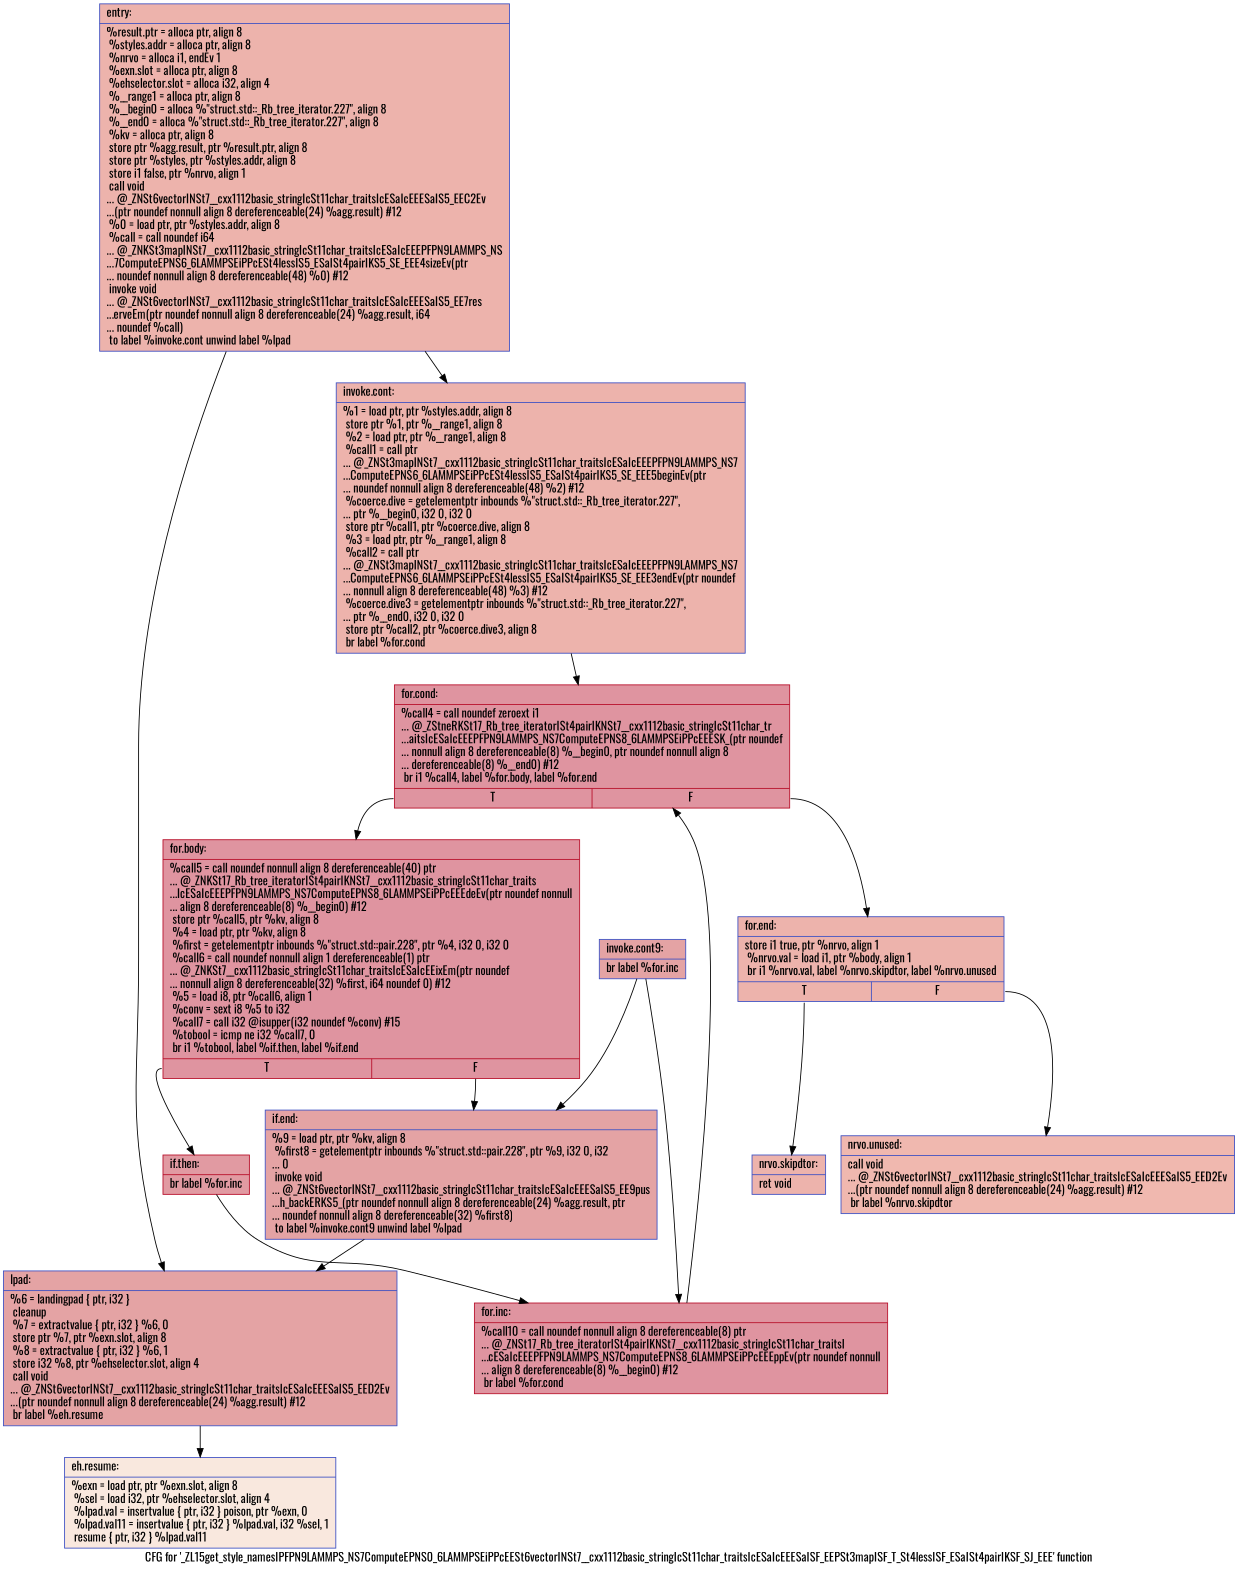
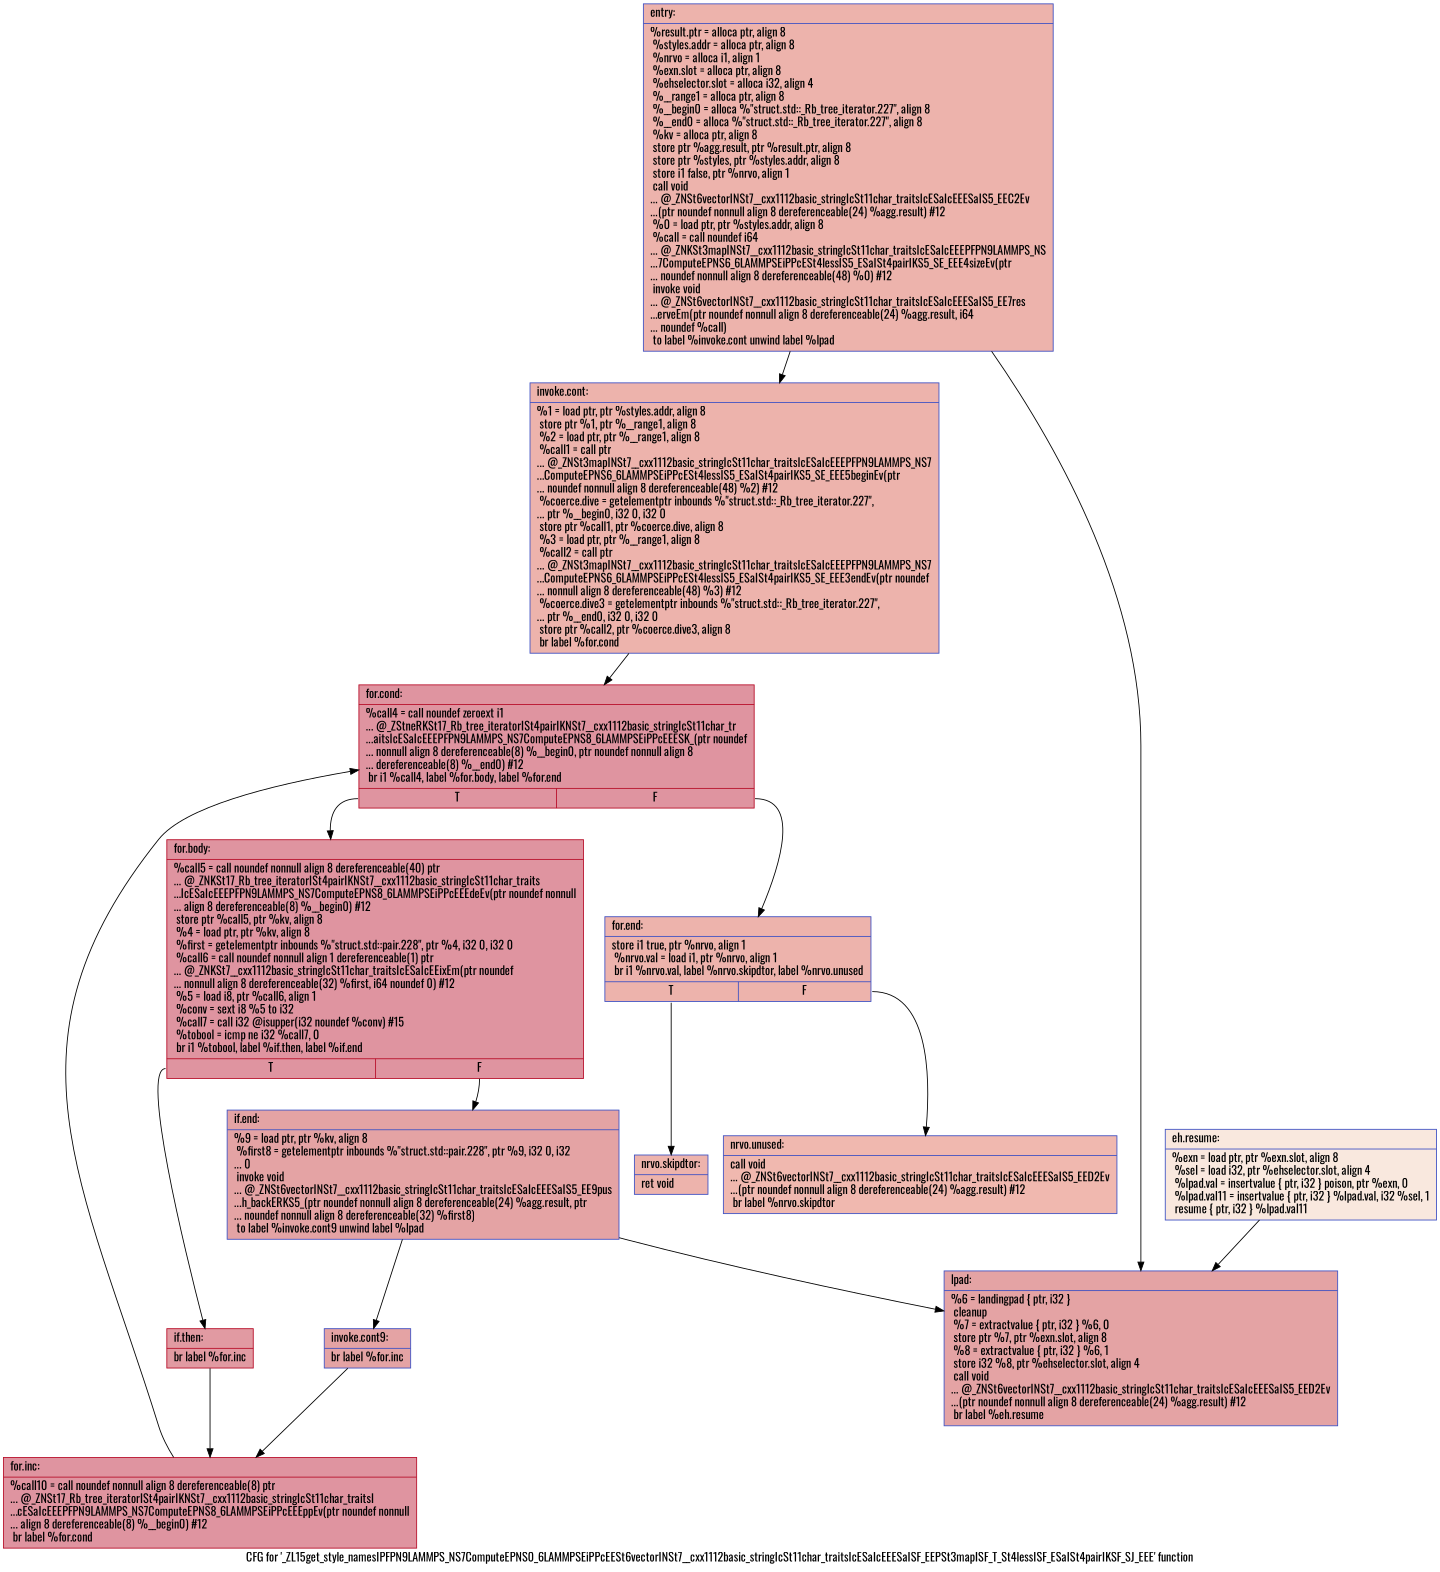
node "entry:": text "%nrvo = alloca i1, endEv 1" -> "%nrvo = alloca i1, align 1"
node "for.end:": text "%nrvo.val = load i1, ptr %body, align 1" -> "%nrvo.val = load i1, ptr %nrvo, align 1"
edge "invoke.cont9:" -> "if.end:": reversed
edge "lpad:" -> "eh.resume:": reversed
